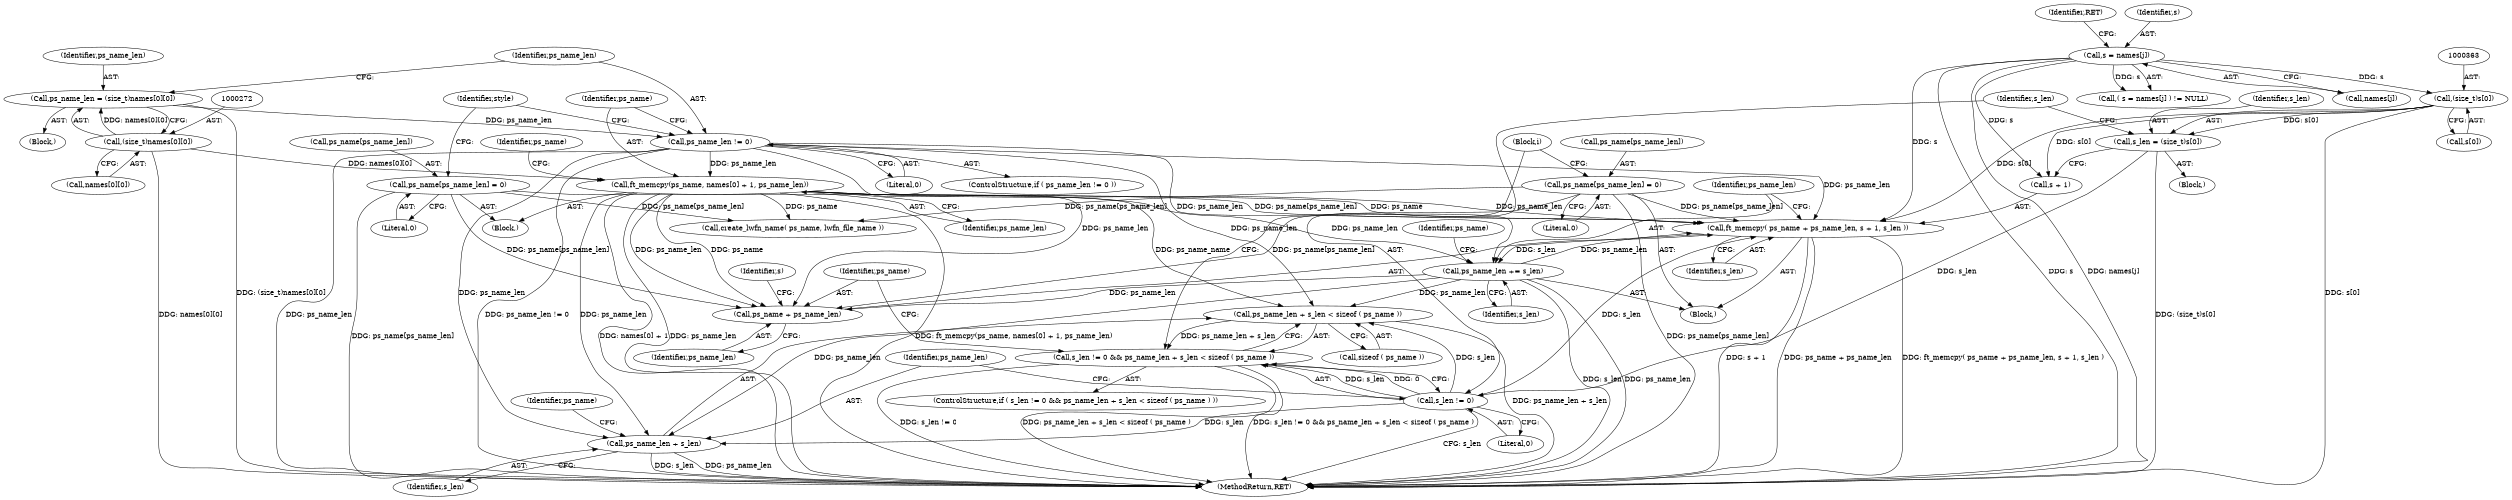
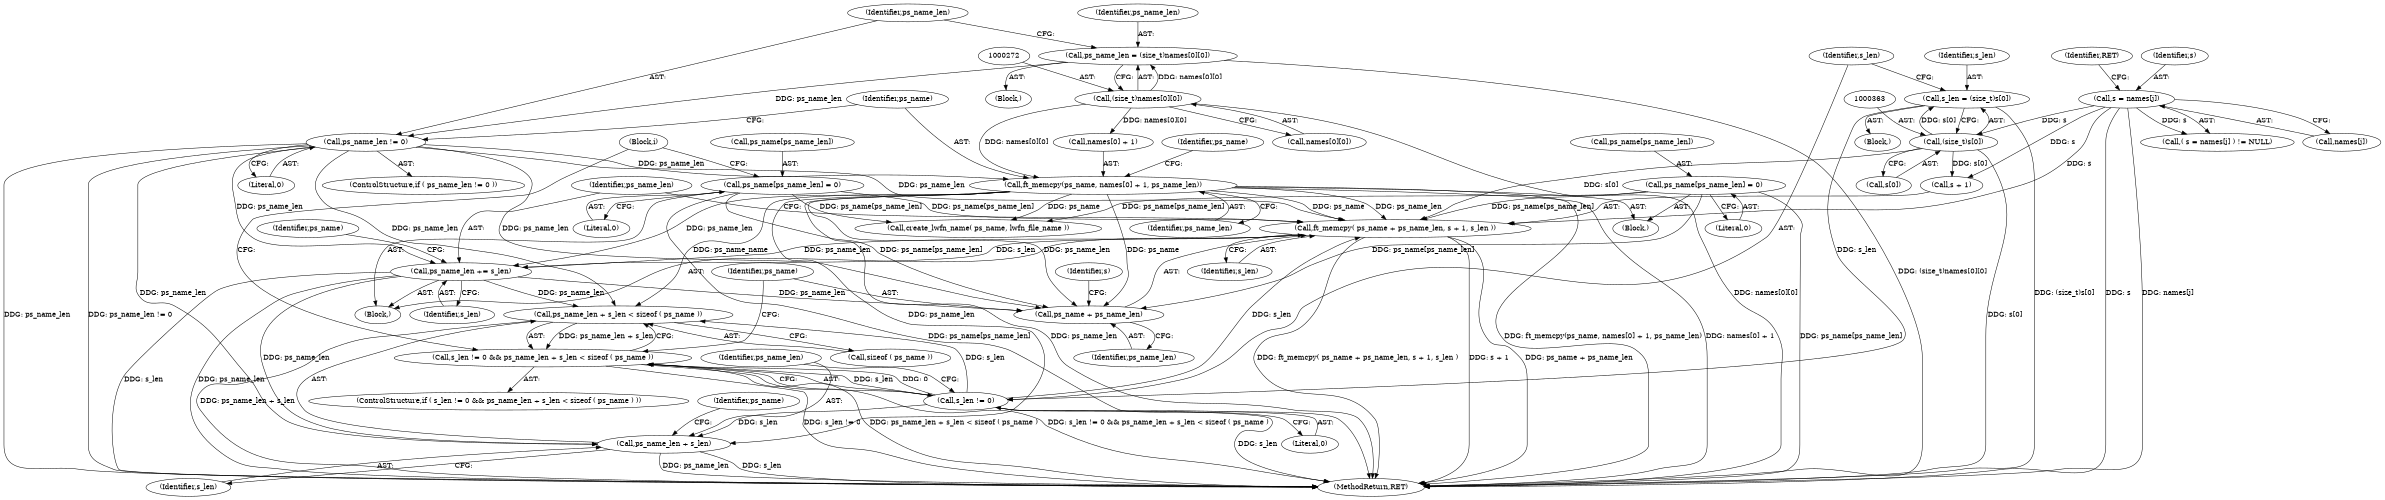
node "(Identifier,style)": removed
node "(Call,names[0] + 1)": added
edge "(Call,s_len = (size_t)s[0])" -> "(Call,s + 1)": now "(Call,s_len = (size_t)s[0])" -> "(Call,(size_t)s[0])"
edge "(Call,s_len != 0)" -> "(MethodReturn,RET)": label "CFG: s_len" -> "DDG: s_len"
